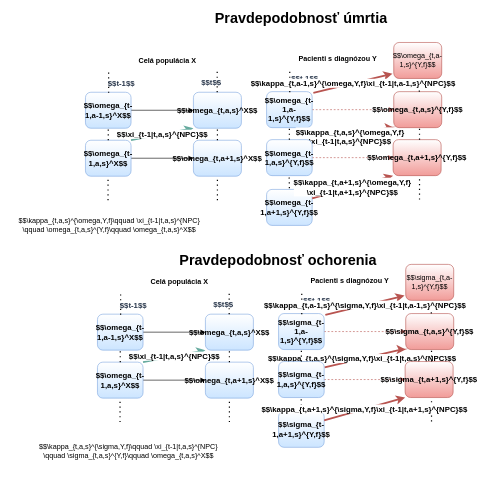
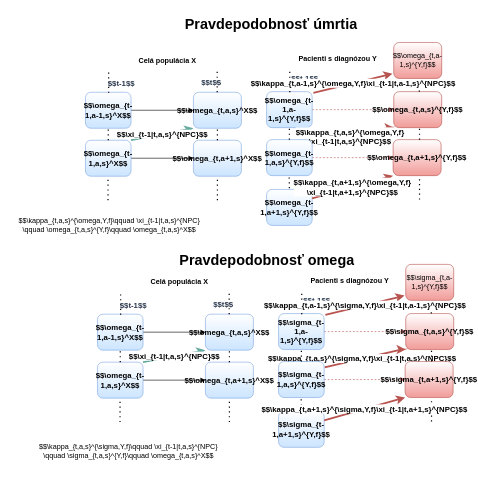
node "Pravdepodobnosť úmrtia": moved (314, 18) -> (284, 24)
node "Pravdepodobnosť ochorenia": label "Pravdepodobnosť ochorenia" -> "Pravdepodobnosť omega"
